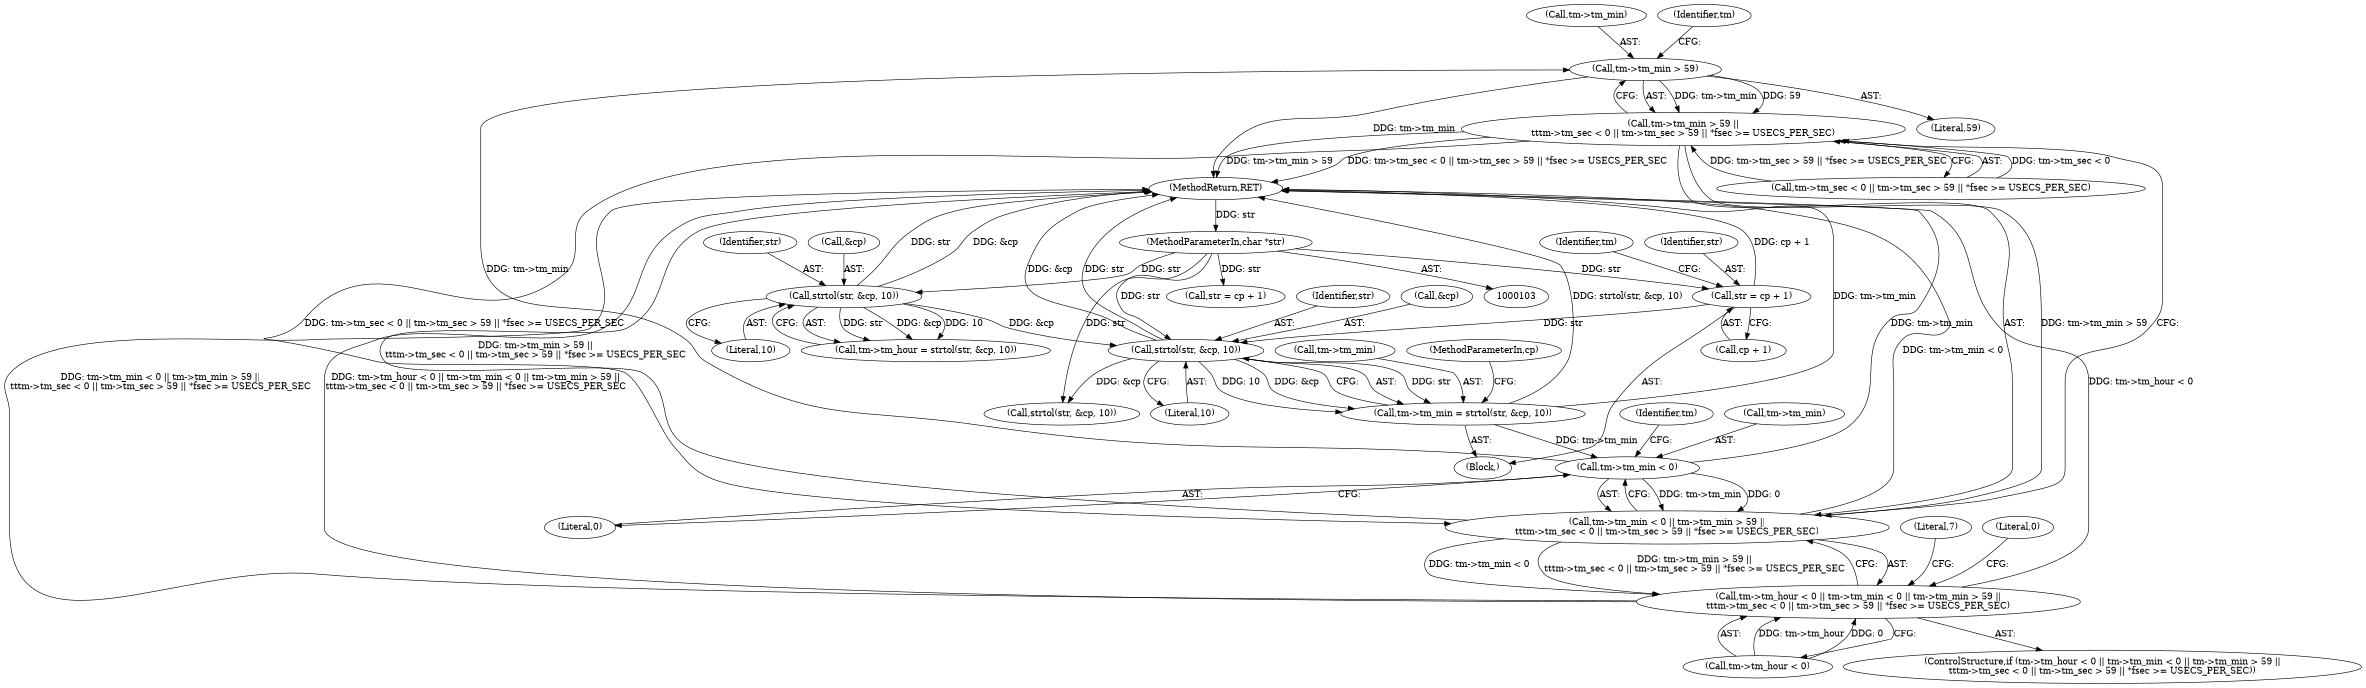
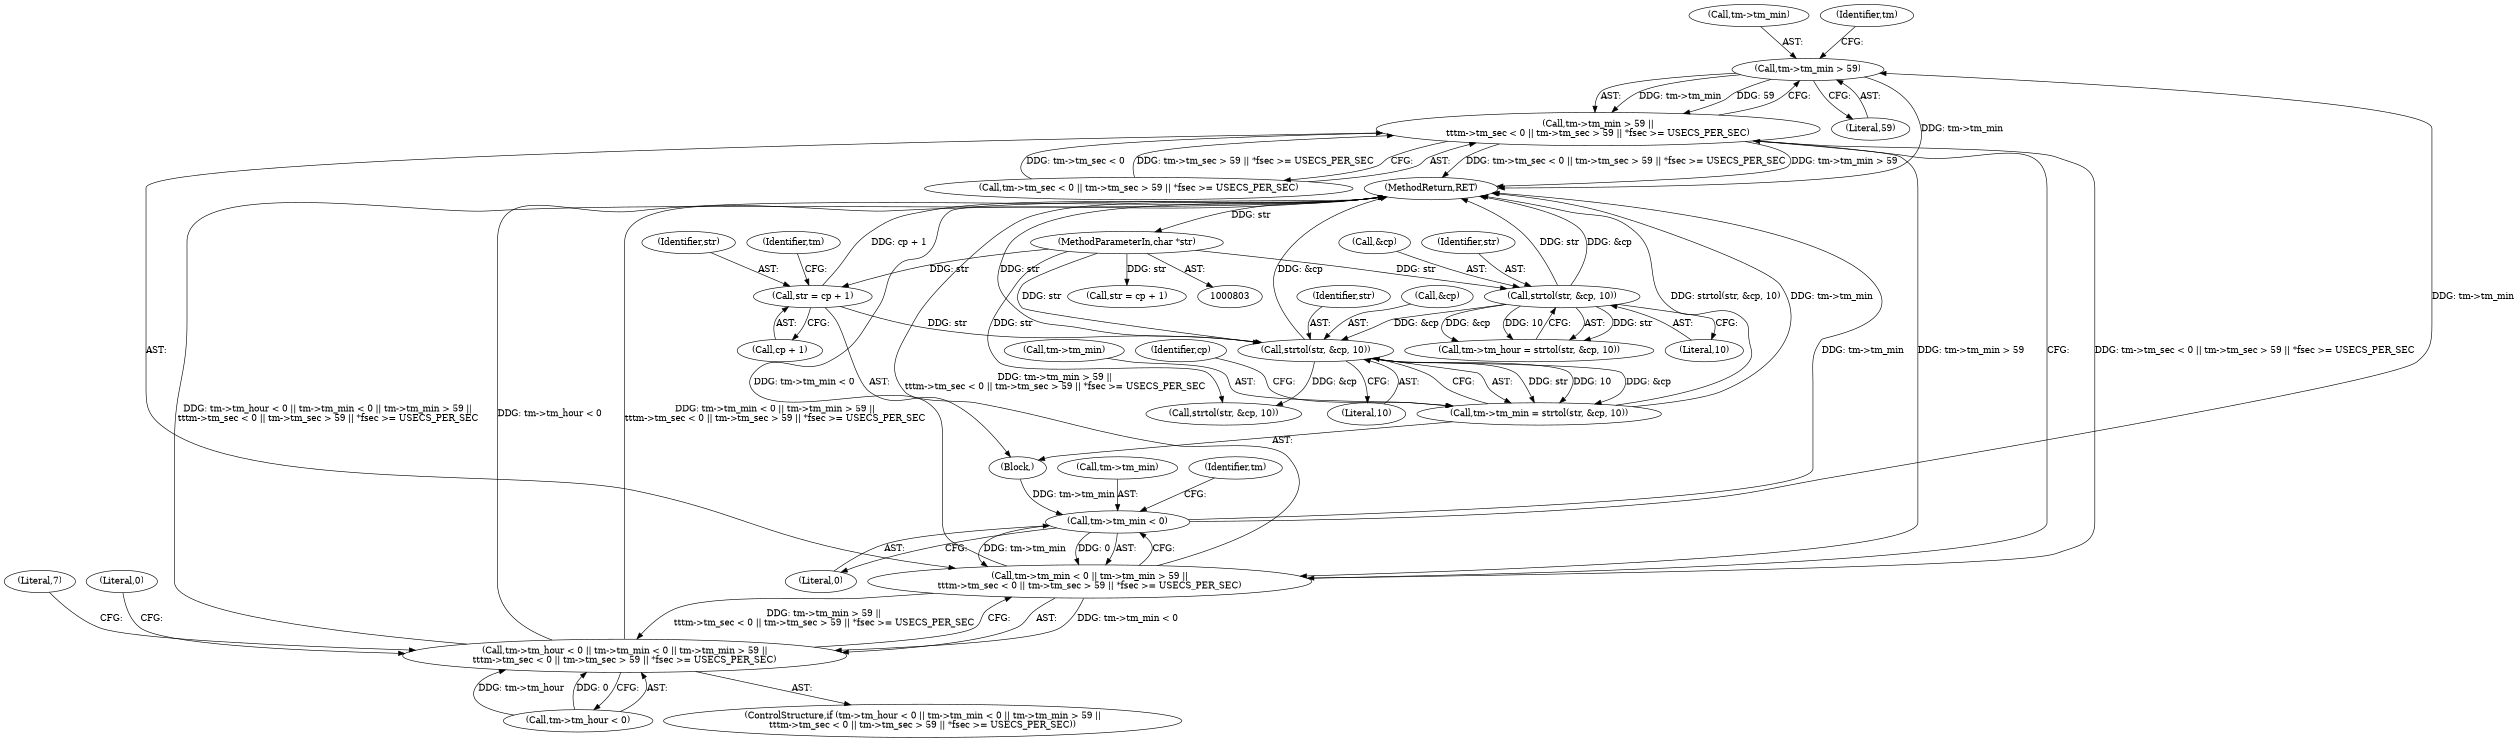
edge "(Call,tm->tm_min > 59)" -> "(Literal,59)": label "AST: " -> "CFG: "
edge "(Literal,59)" -> "(Call,tm->tm_min > 59)": added, label "AST:"
node "1000103": label "1000103" -> "1000803"
node "(MethodParameterIn,cp)": label "(MethodParameterIn,cp)" -> "(Identifier,cp)"
edge "(Call,tm->tm_min = strtol(str, &cp, 10))" -> "(Call,tm->tm_min < 0)": now "(Block,)" -> "(Call,tm->tm_min < 0)"
